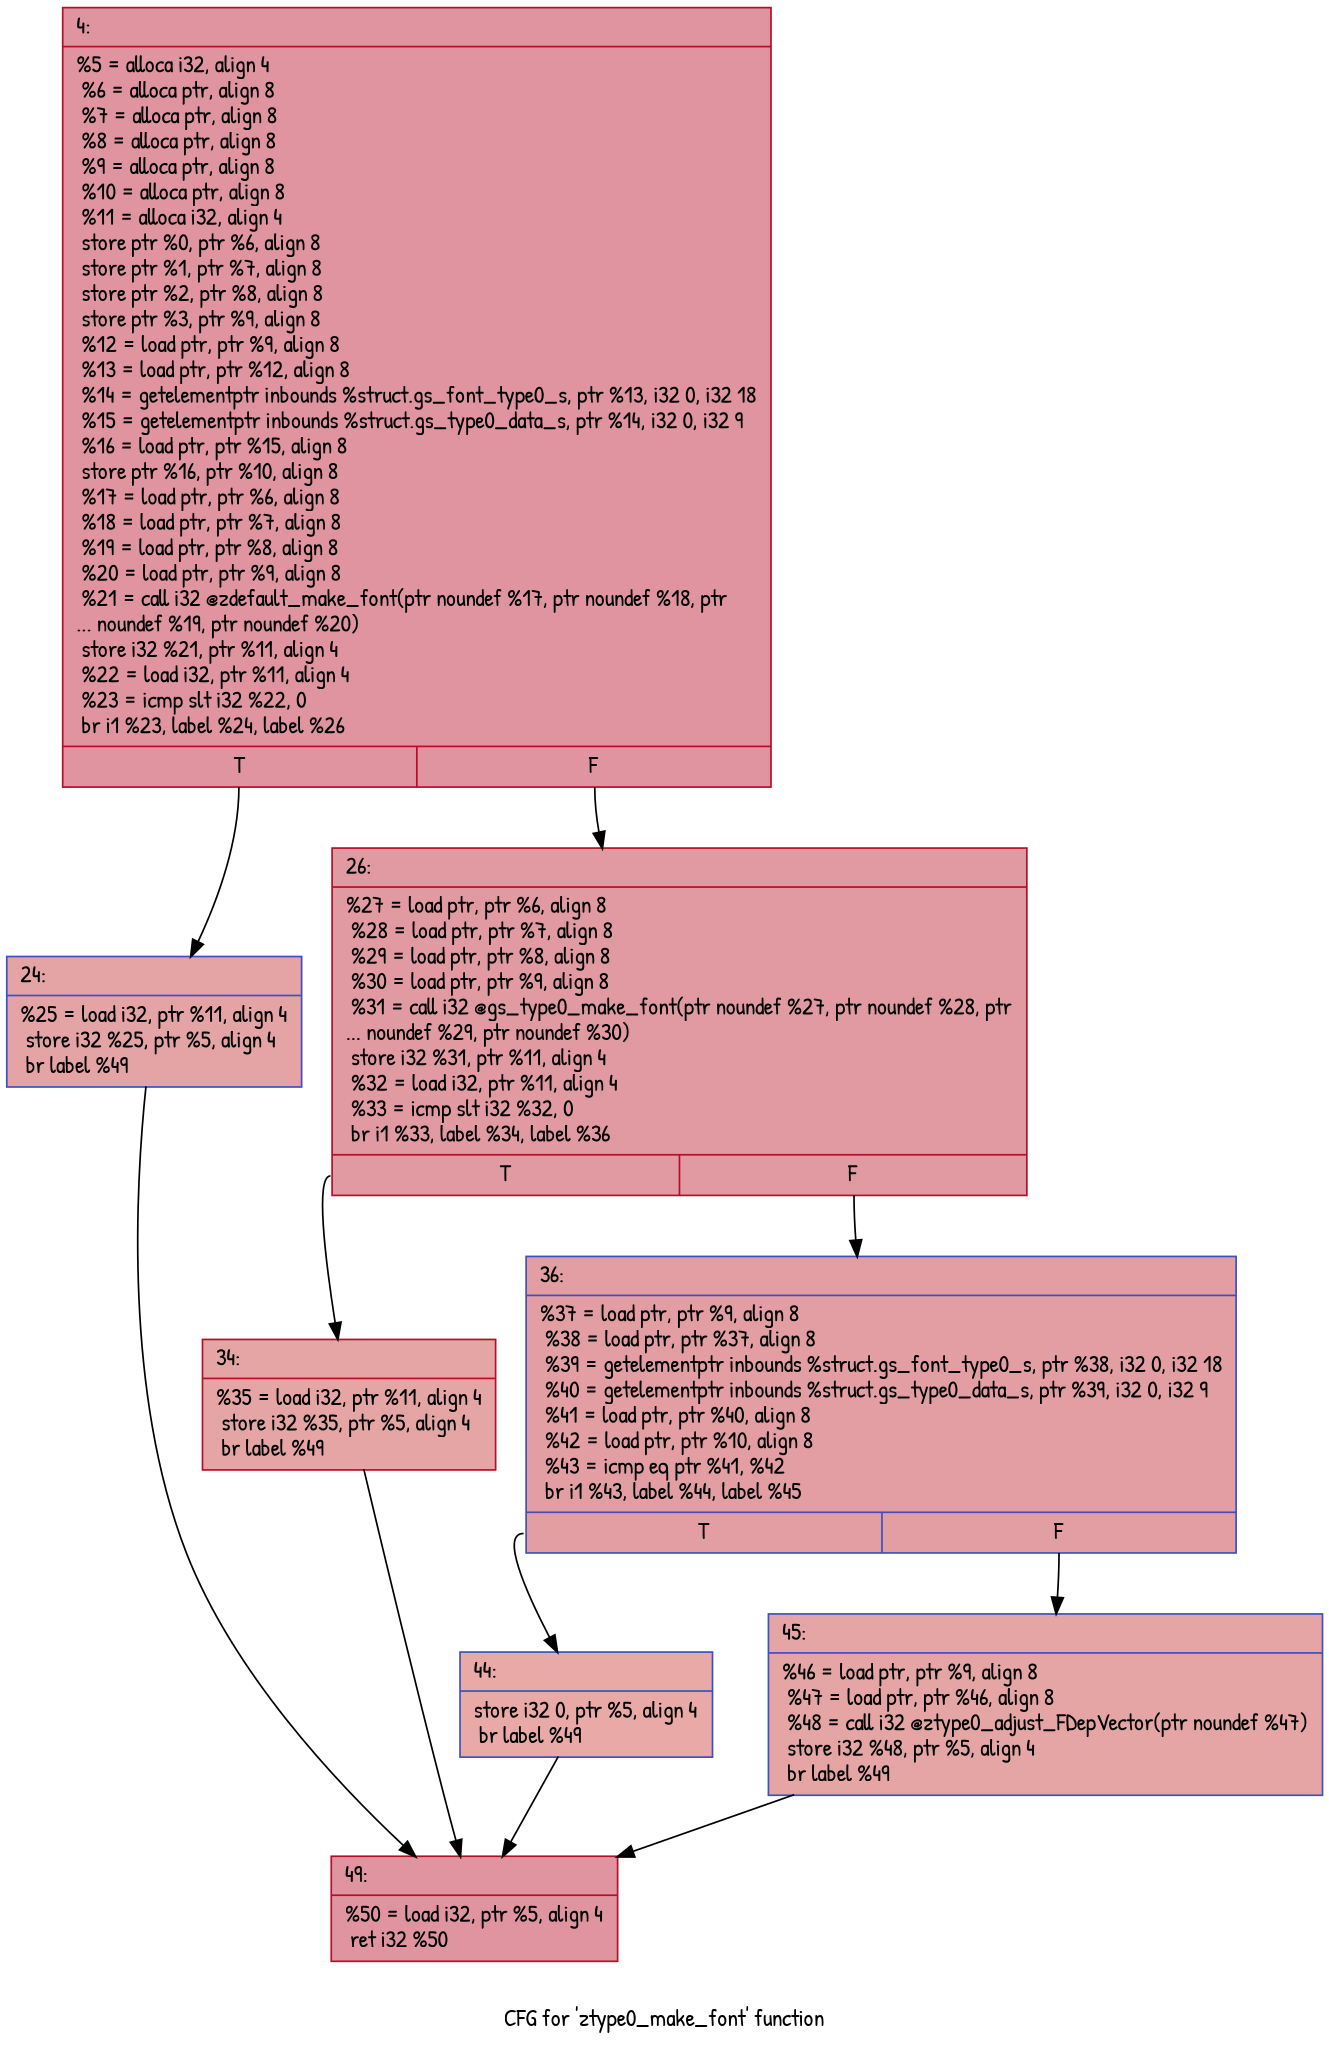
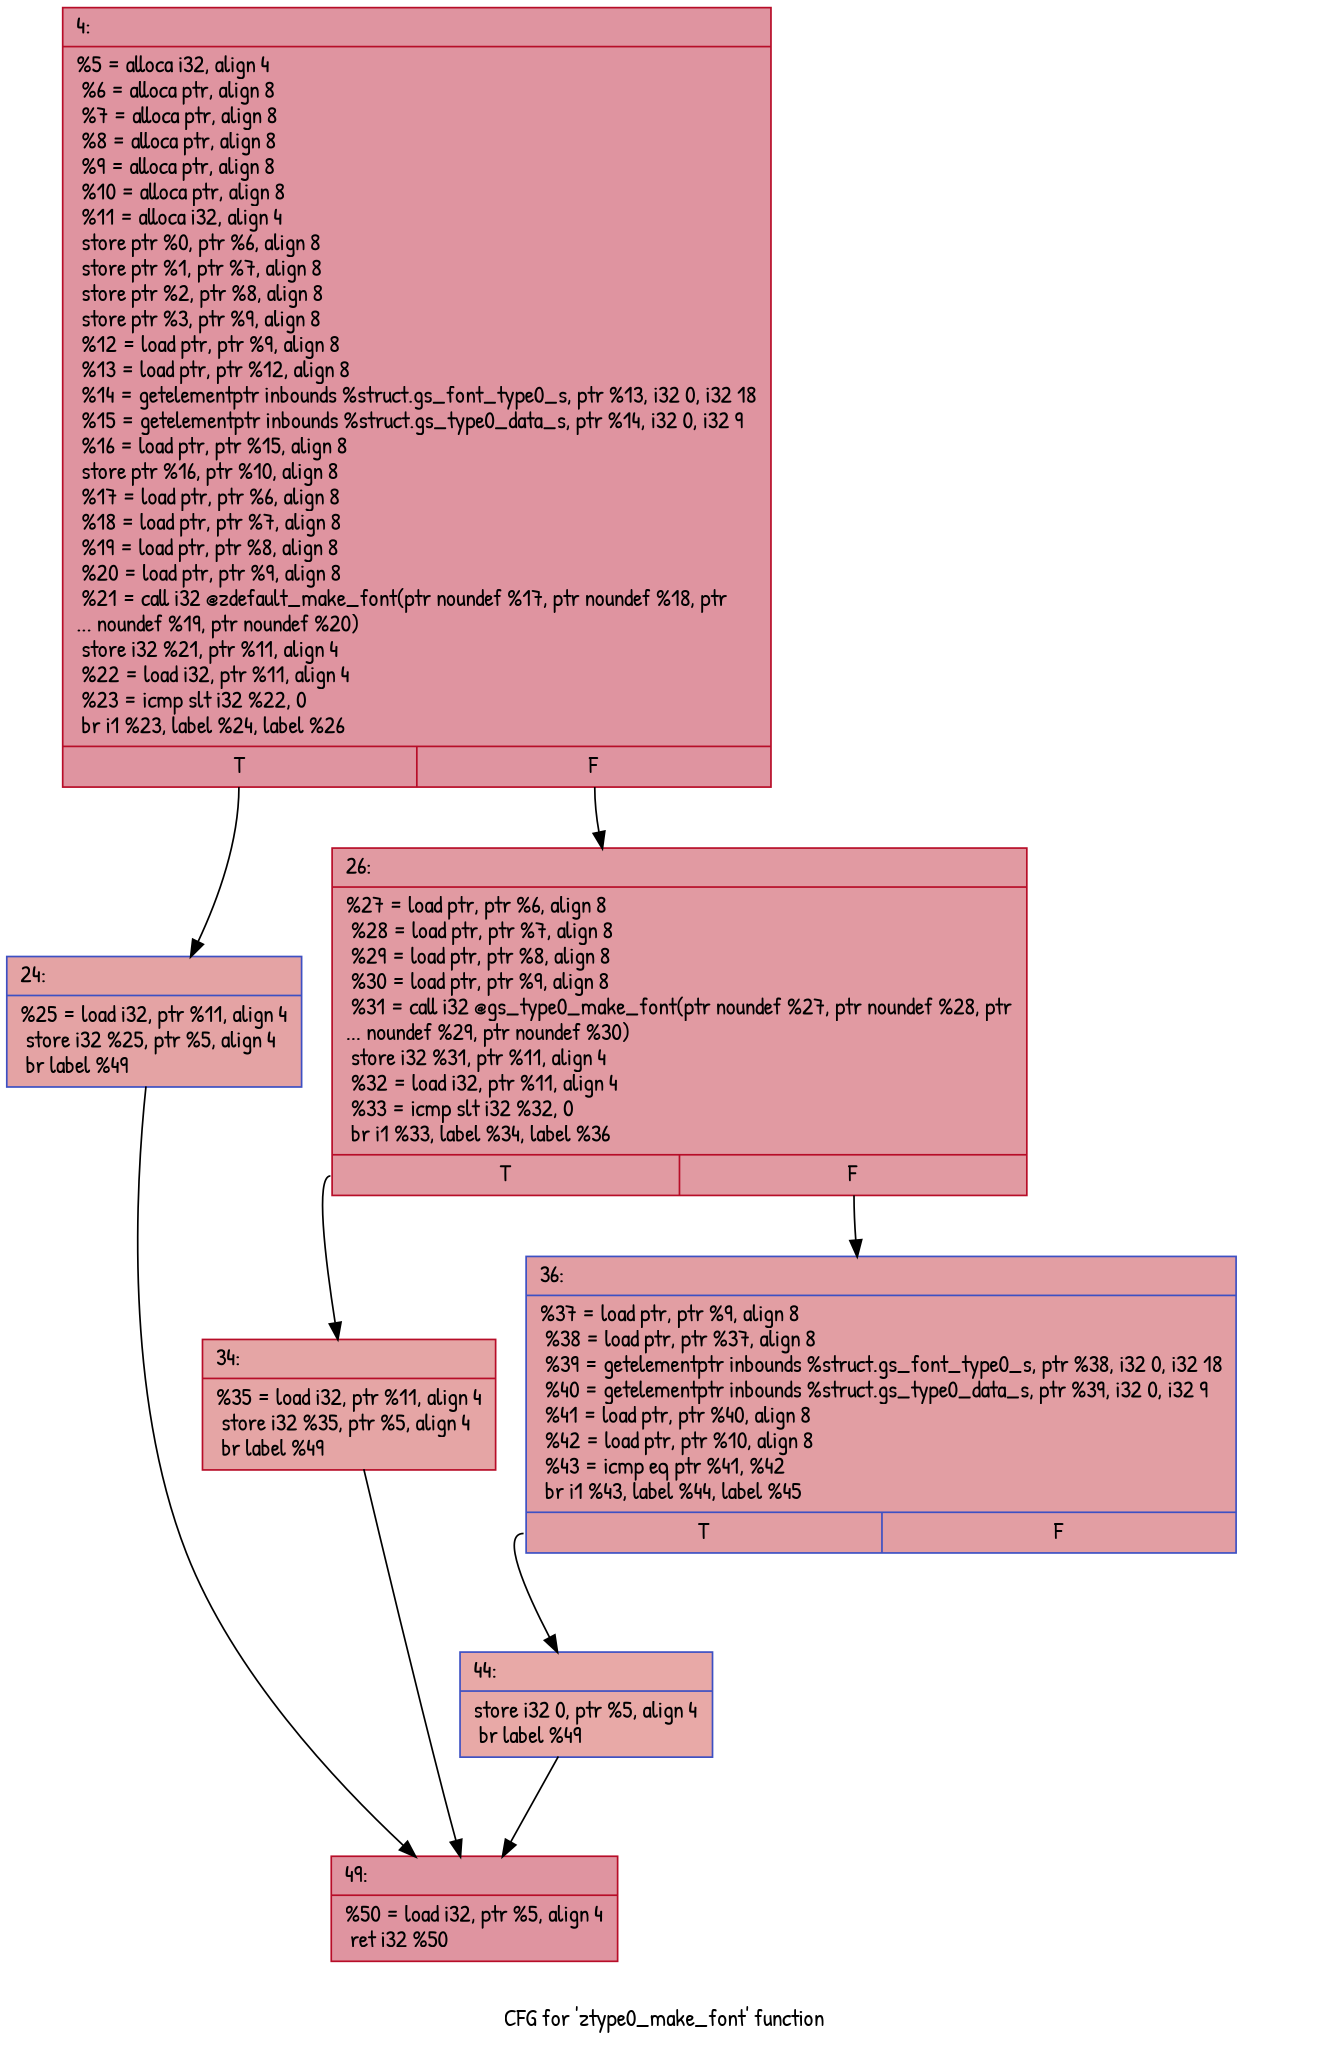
node "45:": removed
